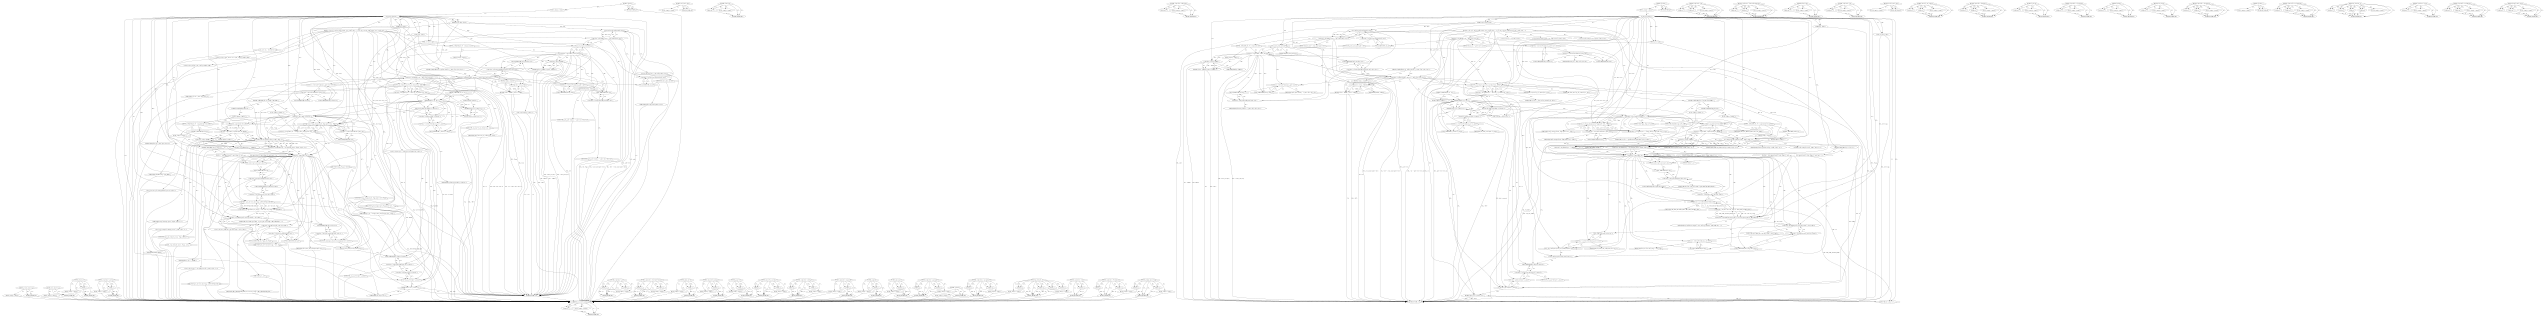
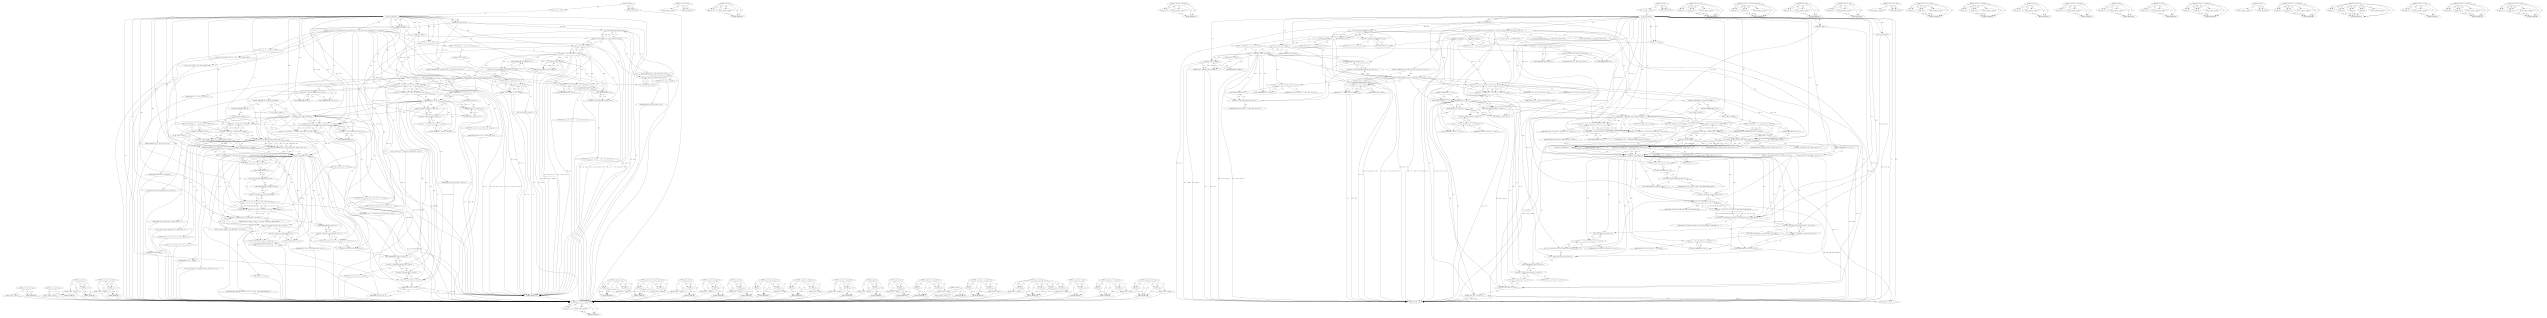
node "(IDENTIFIER,mnt,mnt->mnt.mnt_flags & MNT_PROPAGATION_MASK)": removed
